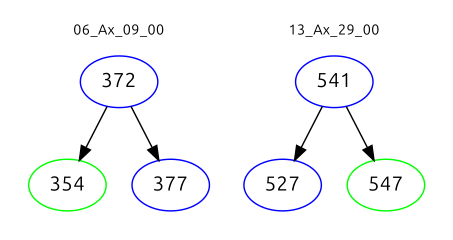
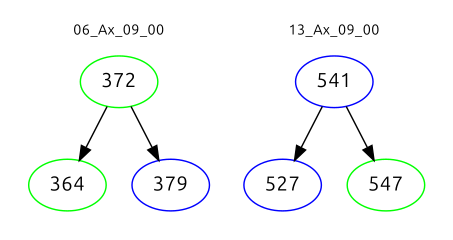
cluster "13_Ax_29_00": label "13_Ax_29_00" -> "13_Ax_09_00"
node "372": color blue -> green
node "354": label "354" -> "364"
node "377": label "377" -> "379"
